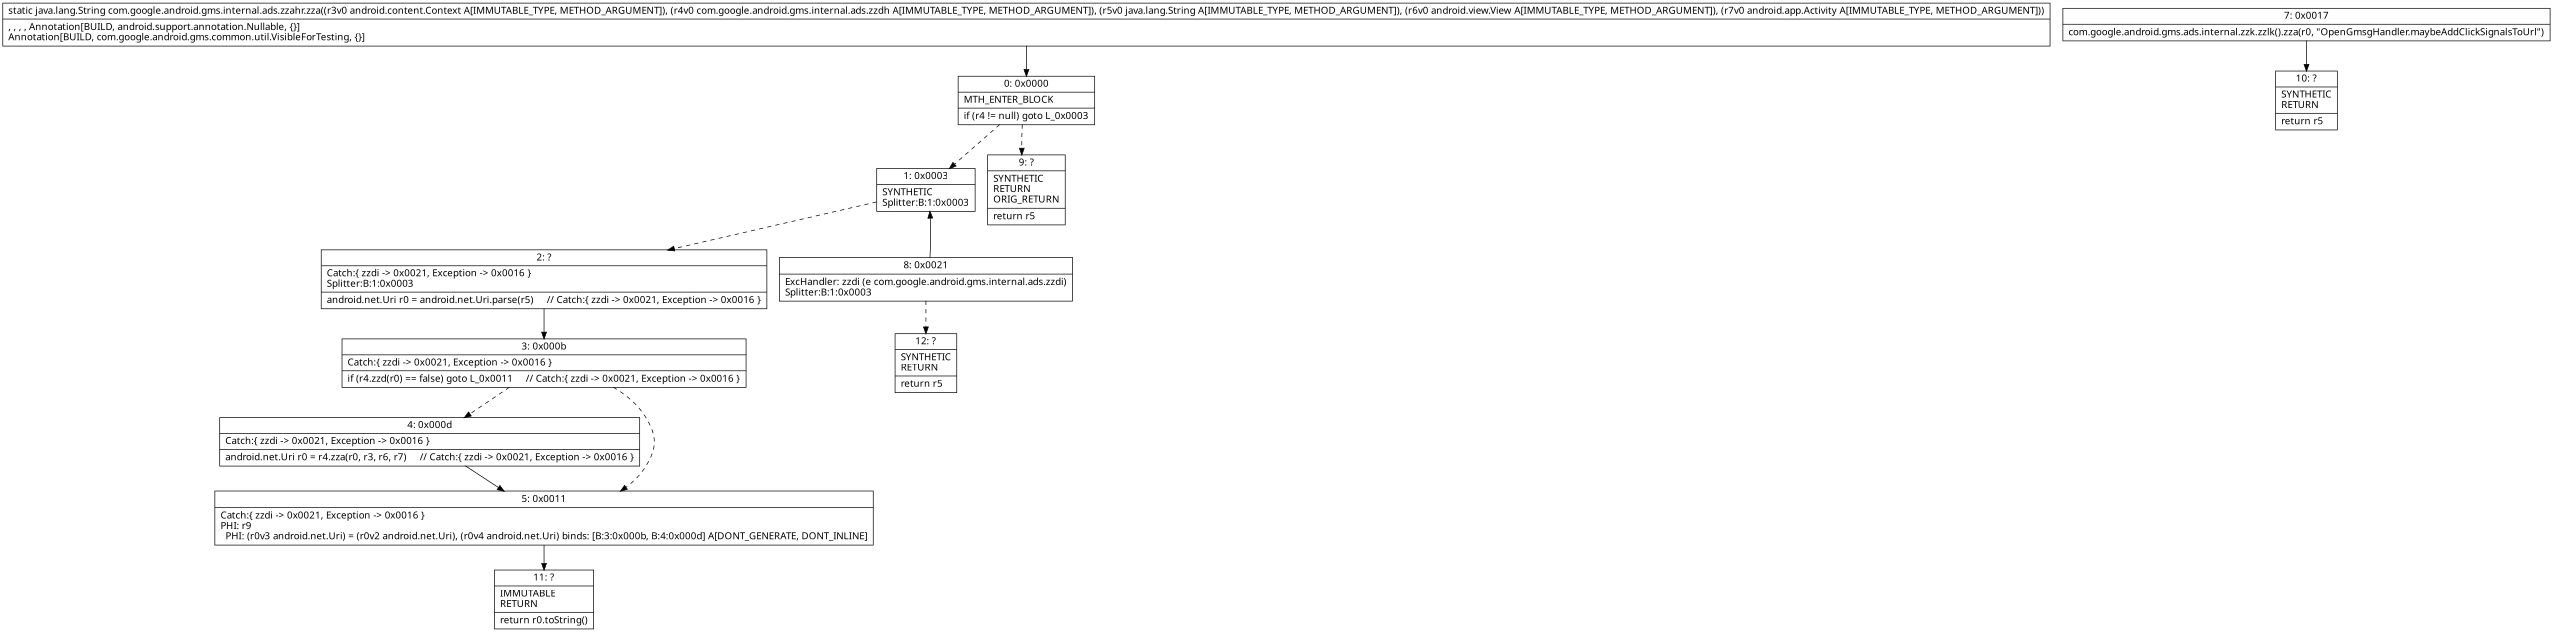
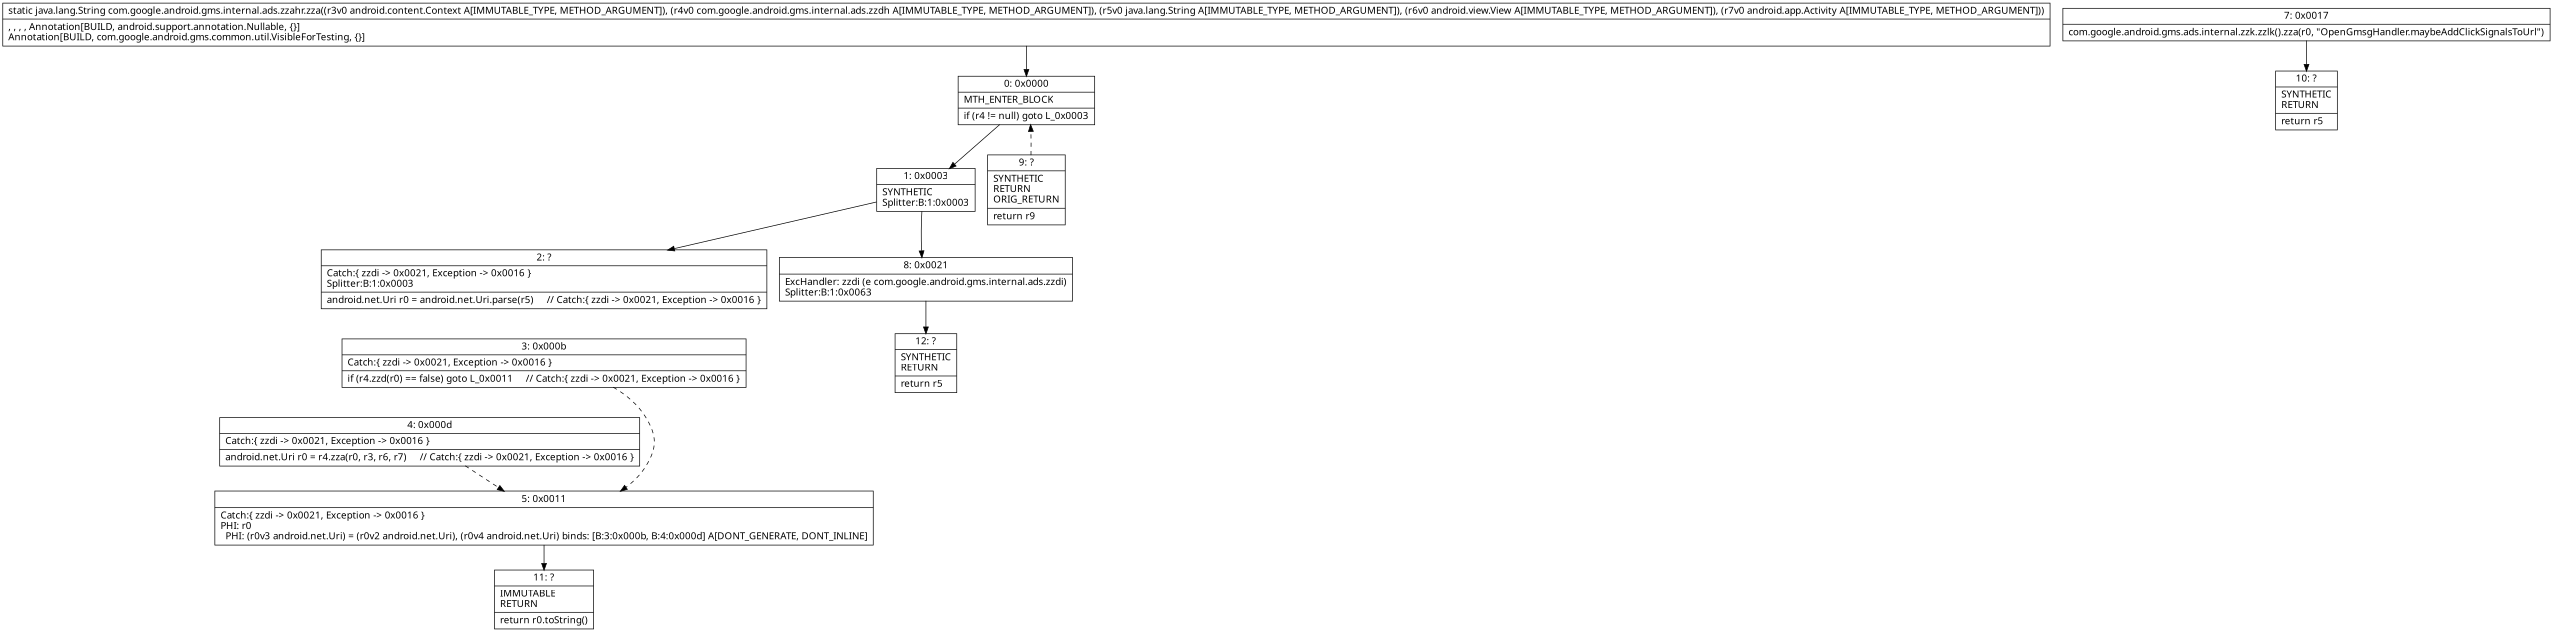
edge "0: 0x0000" -> "9: ?": reversed
edge "0: 0x0000" -> "1: 0x0003": style dashed -> solid
node "9: ?": text "return r5" -> "return r9"
edge "1: 0x0003" -> "2: ?": style dashed -> solid
edge "8: 0x0021" -> "1: 0x0003": reversed
node "8: 0x0021": text "Splitter:B:1:0x0003" -> "Splitter:B:1:0x0063"
edge "8: 0x0021" -> "12: ?": style dashed -> solid
edge "2: ?" -> "3: 0x000b": removed
edge "3: 0x000b" -> "4: 0x000d": removed
edge "4: 0x000d" -> "5: 0x0011": style solid -> dashed
node "5: 0x0011": text "PHI: r9" -> "PHI: r0"
